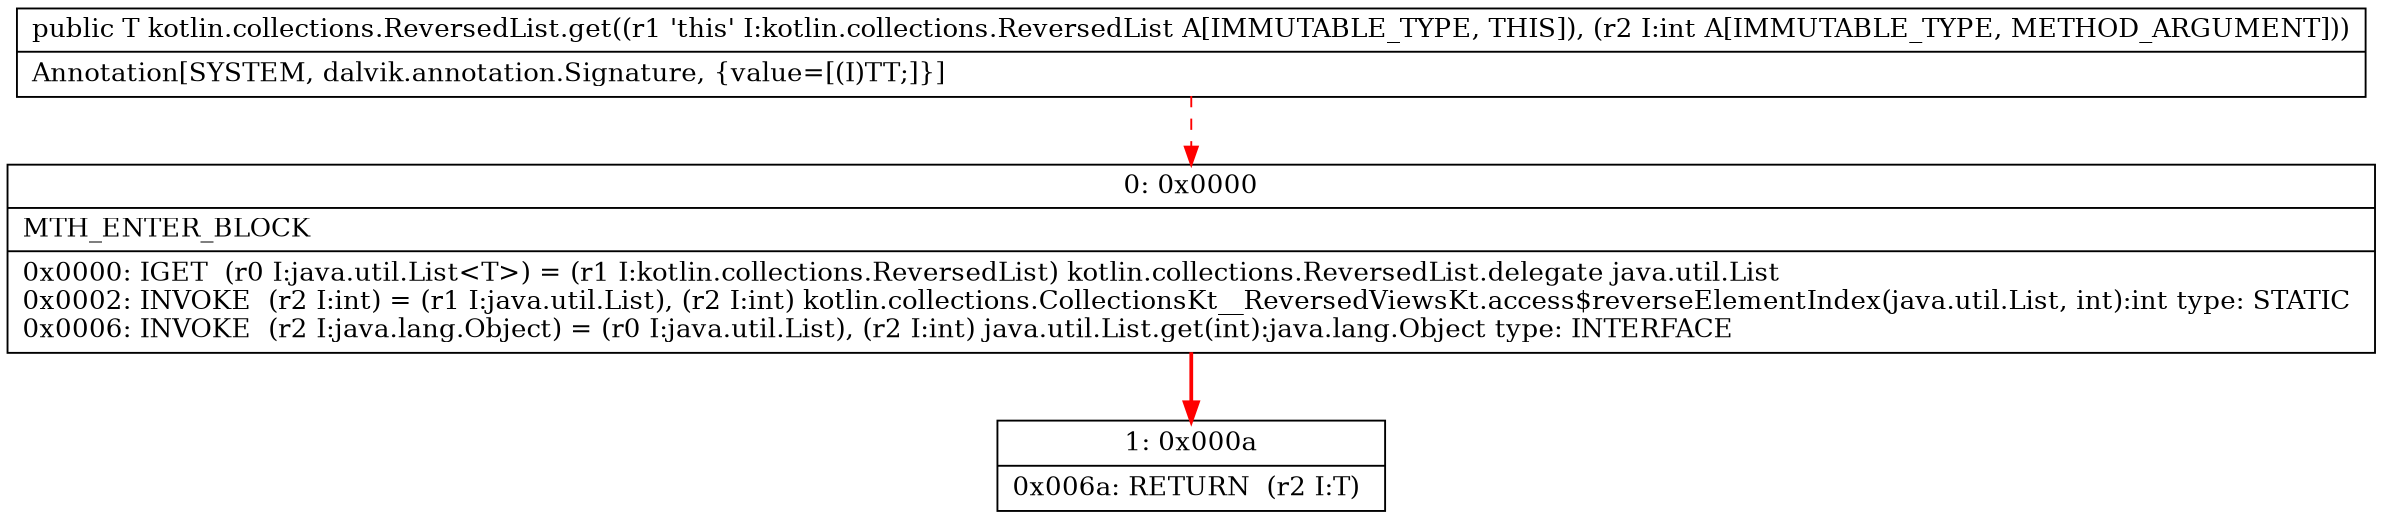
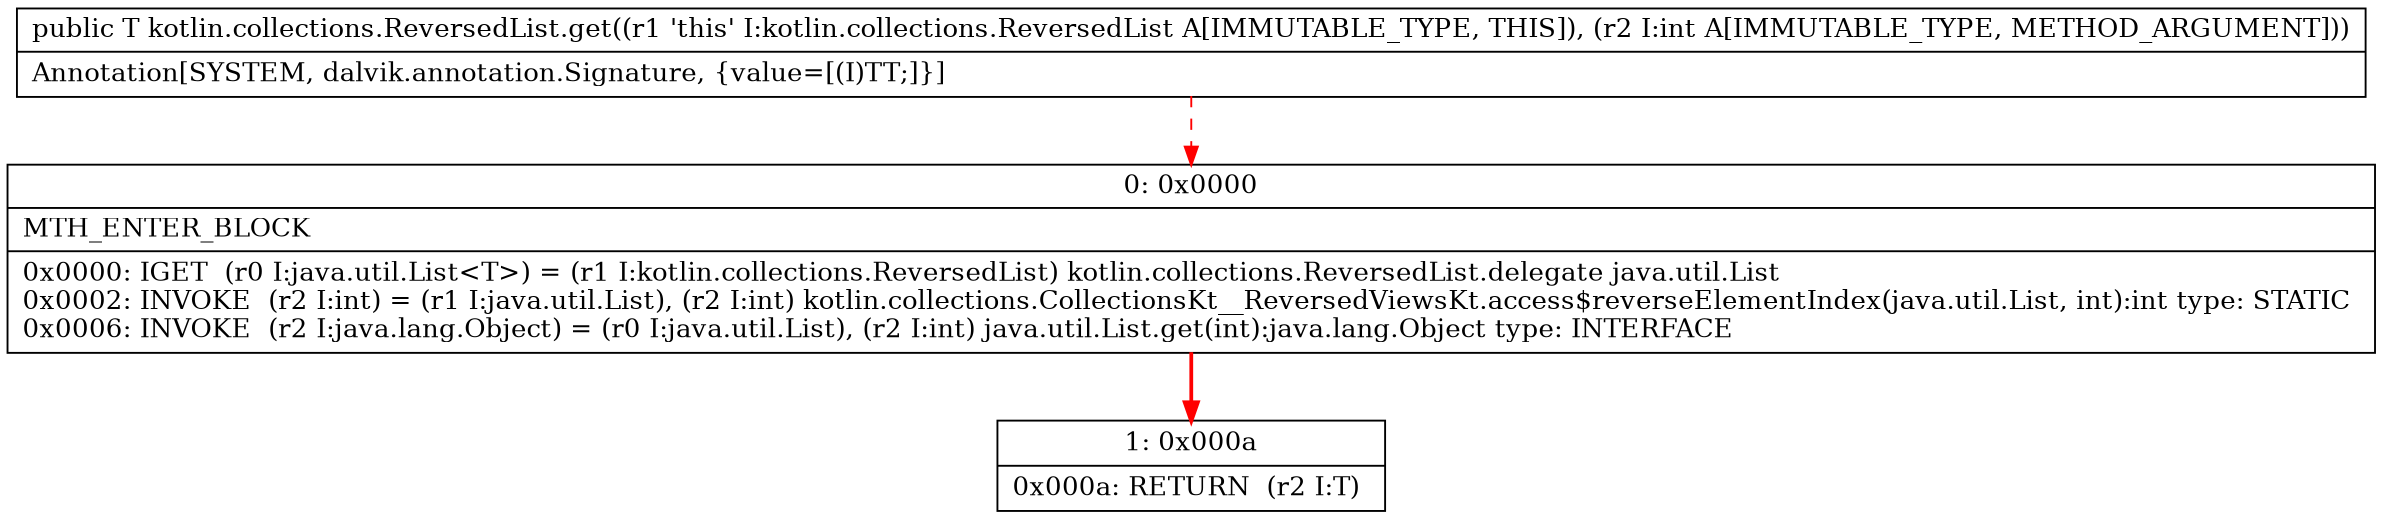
node "1: 0x000a": text "0x006a: RETURN  (r2 I:T)" -> "0x000a: RETURN  (r2 I:T)"
